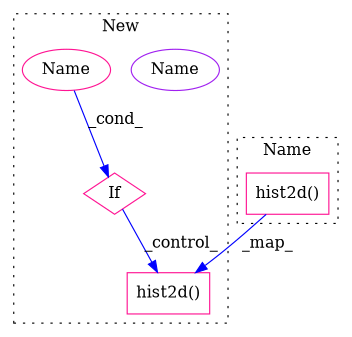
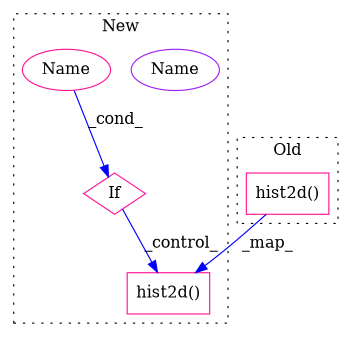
cluster "Name": label "Name" -> "Old"
